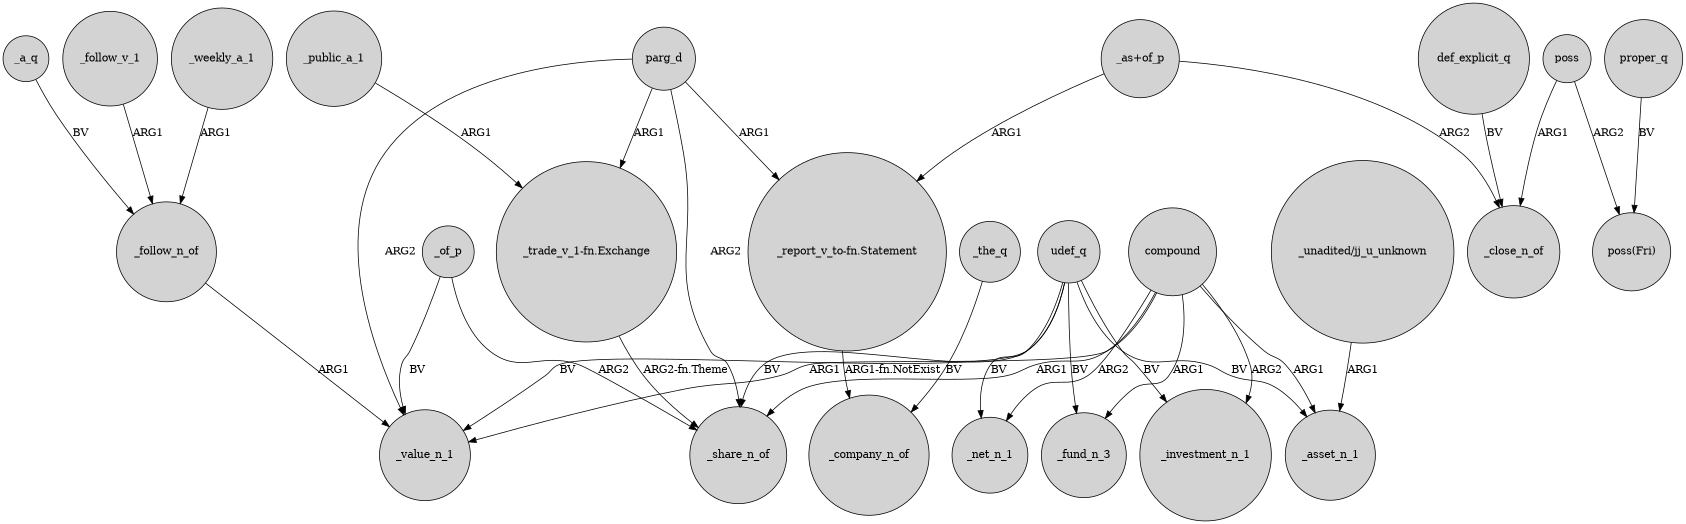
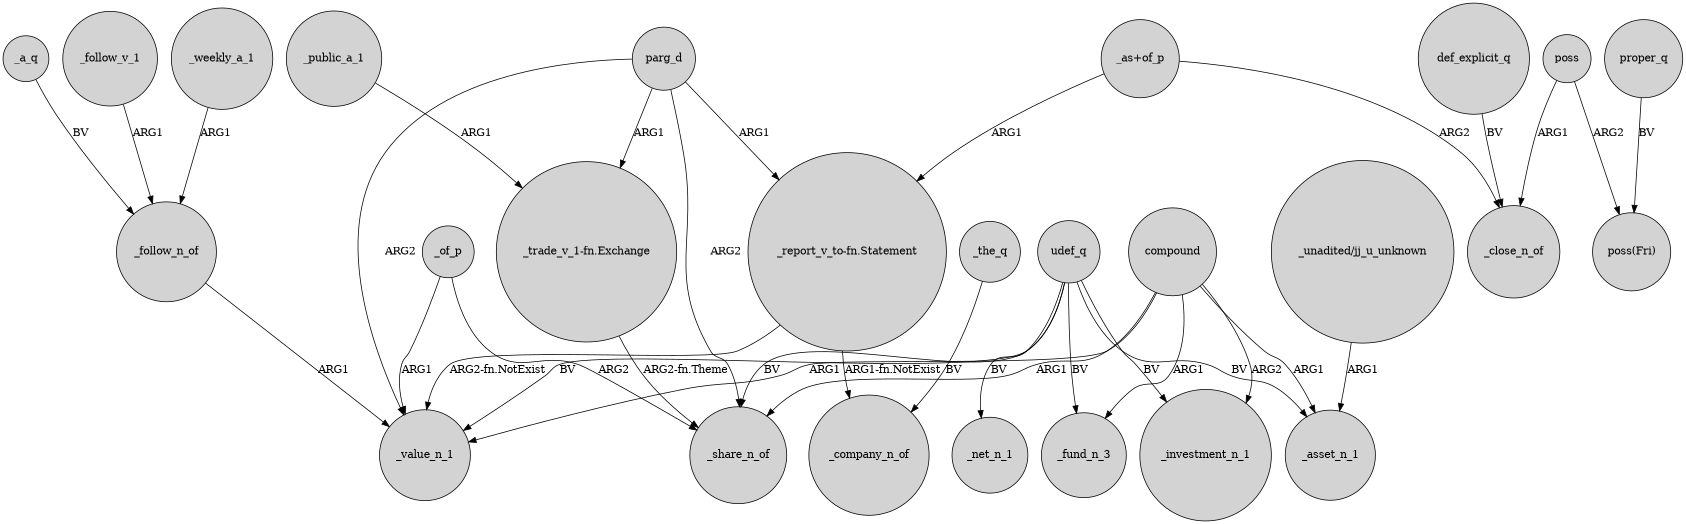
edge "_report_v_to-fn.Statement" -> "_value_n_1": added, label "ARG2-fn.NotExist"
edge "_of_p" -> "_value_n_1": label "BV" -> "ARG1"
edge "compound" -> "_net_n_1": removed, label "ARG2"
